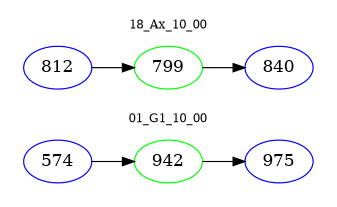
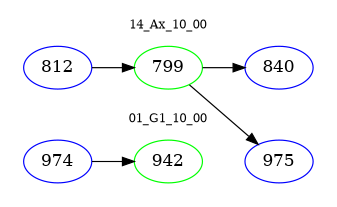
cluster "18_Ax_10_00": label "18_Ax_10_00" -> "14_Ax_10_00"
node "574": label "574" -> "974"
edge "942" -> "975": now "799" -> "975"
